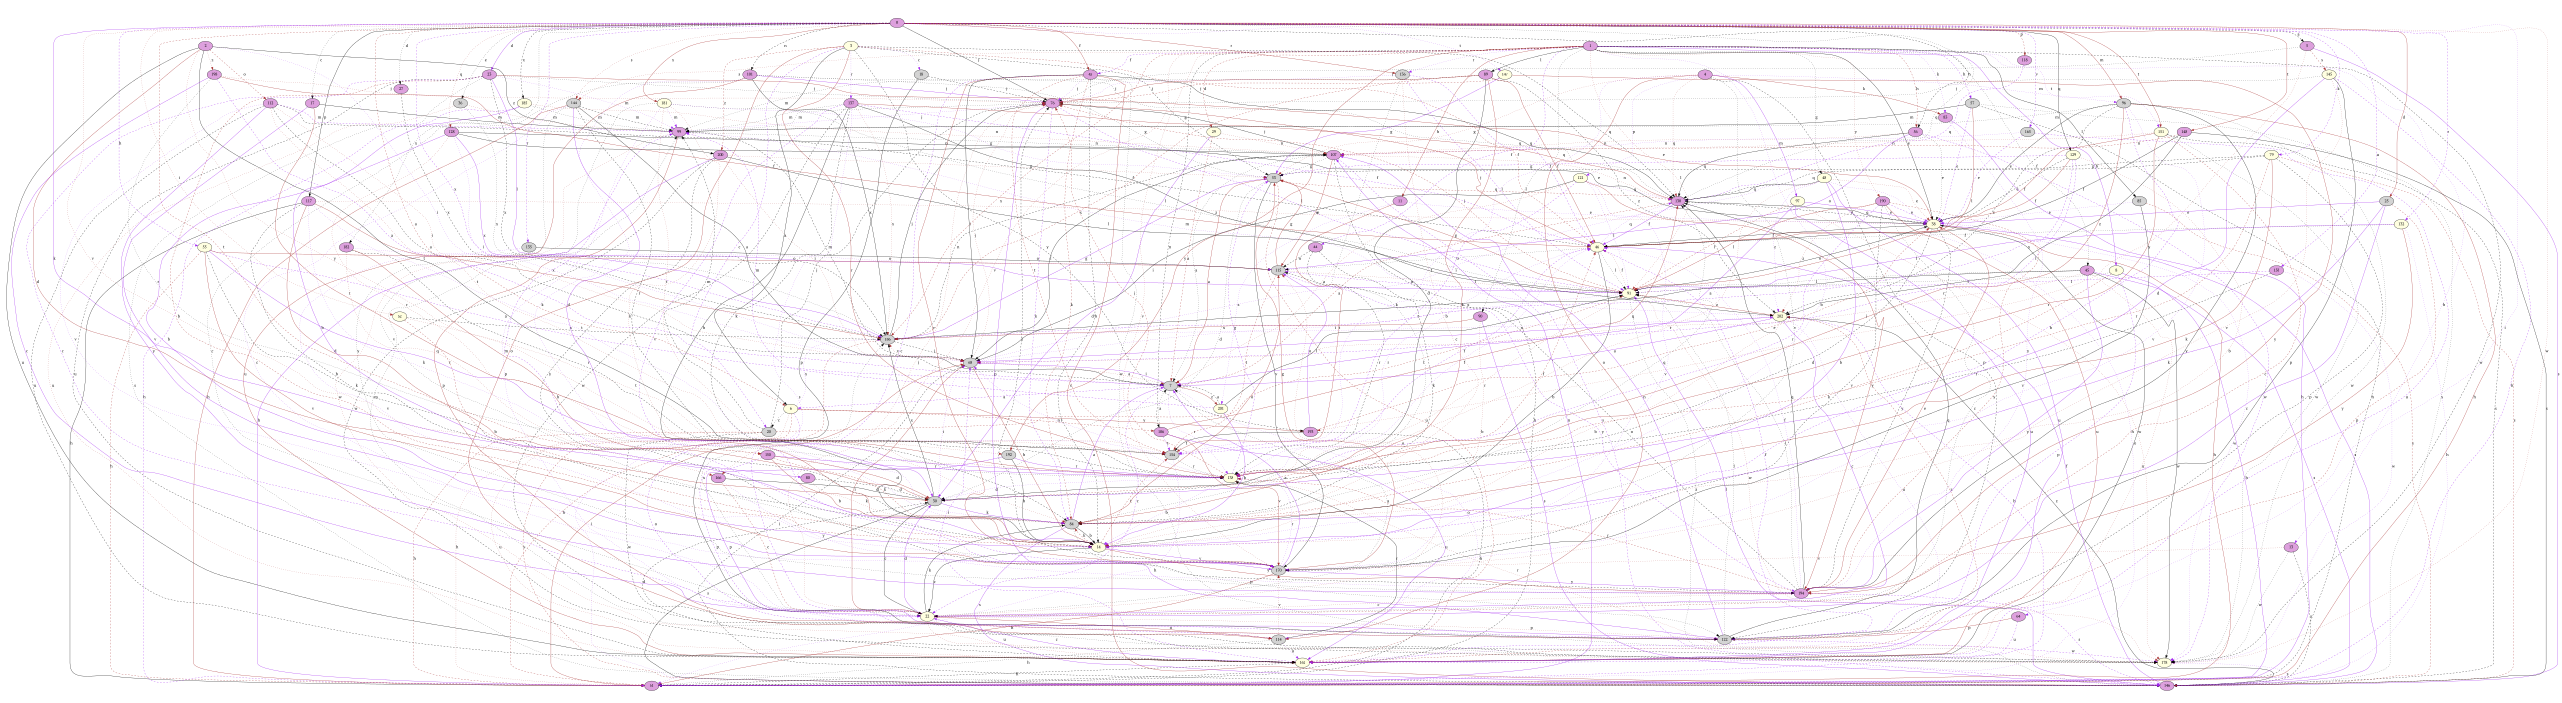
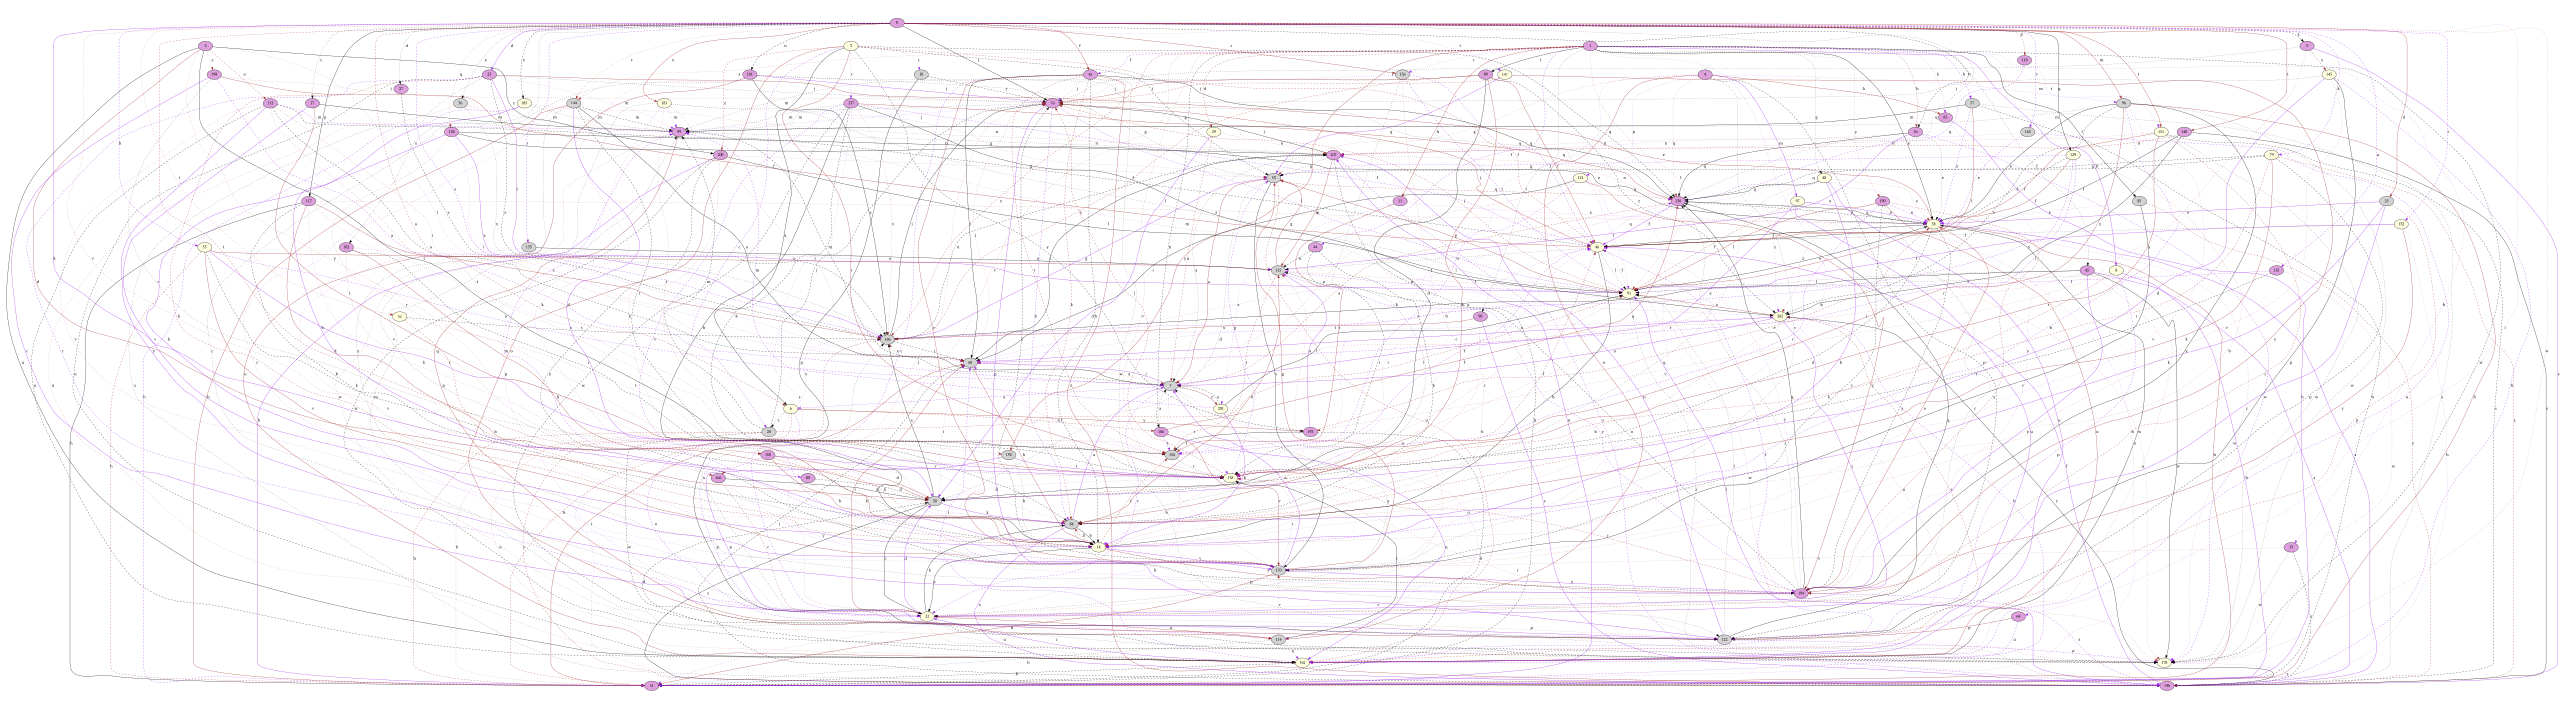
edge "192" -> "14": style solid -> dotted
